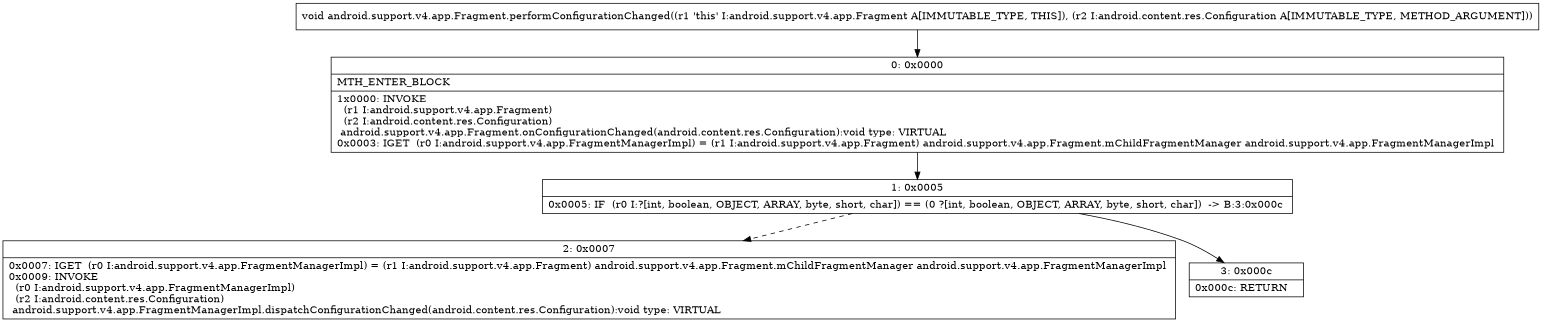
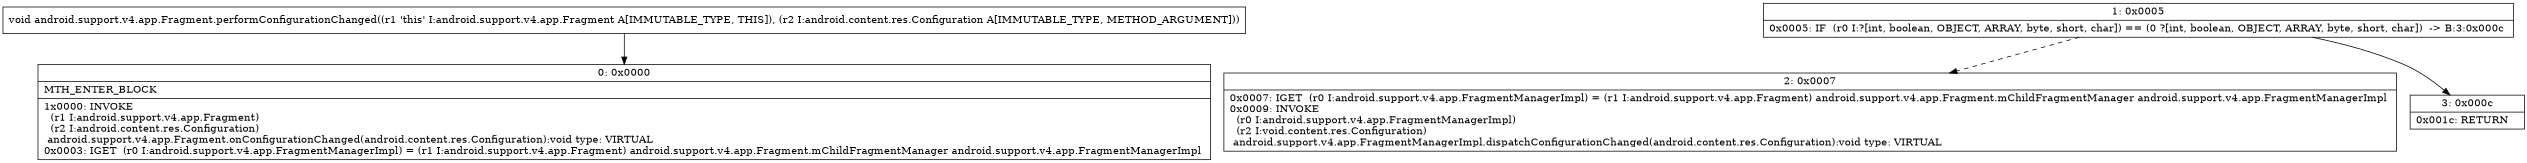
edge "0: 0x0000" -> "1: 0x0005": removed
node "3: 0x000c": text "0x000c: RETURN" -> "0x001c: RETURN"
node "2: 0x0007": text "(r2 I:android.content.res.Configuration)" -> "(r2 I:void.content.res.Configuration)"
